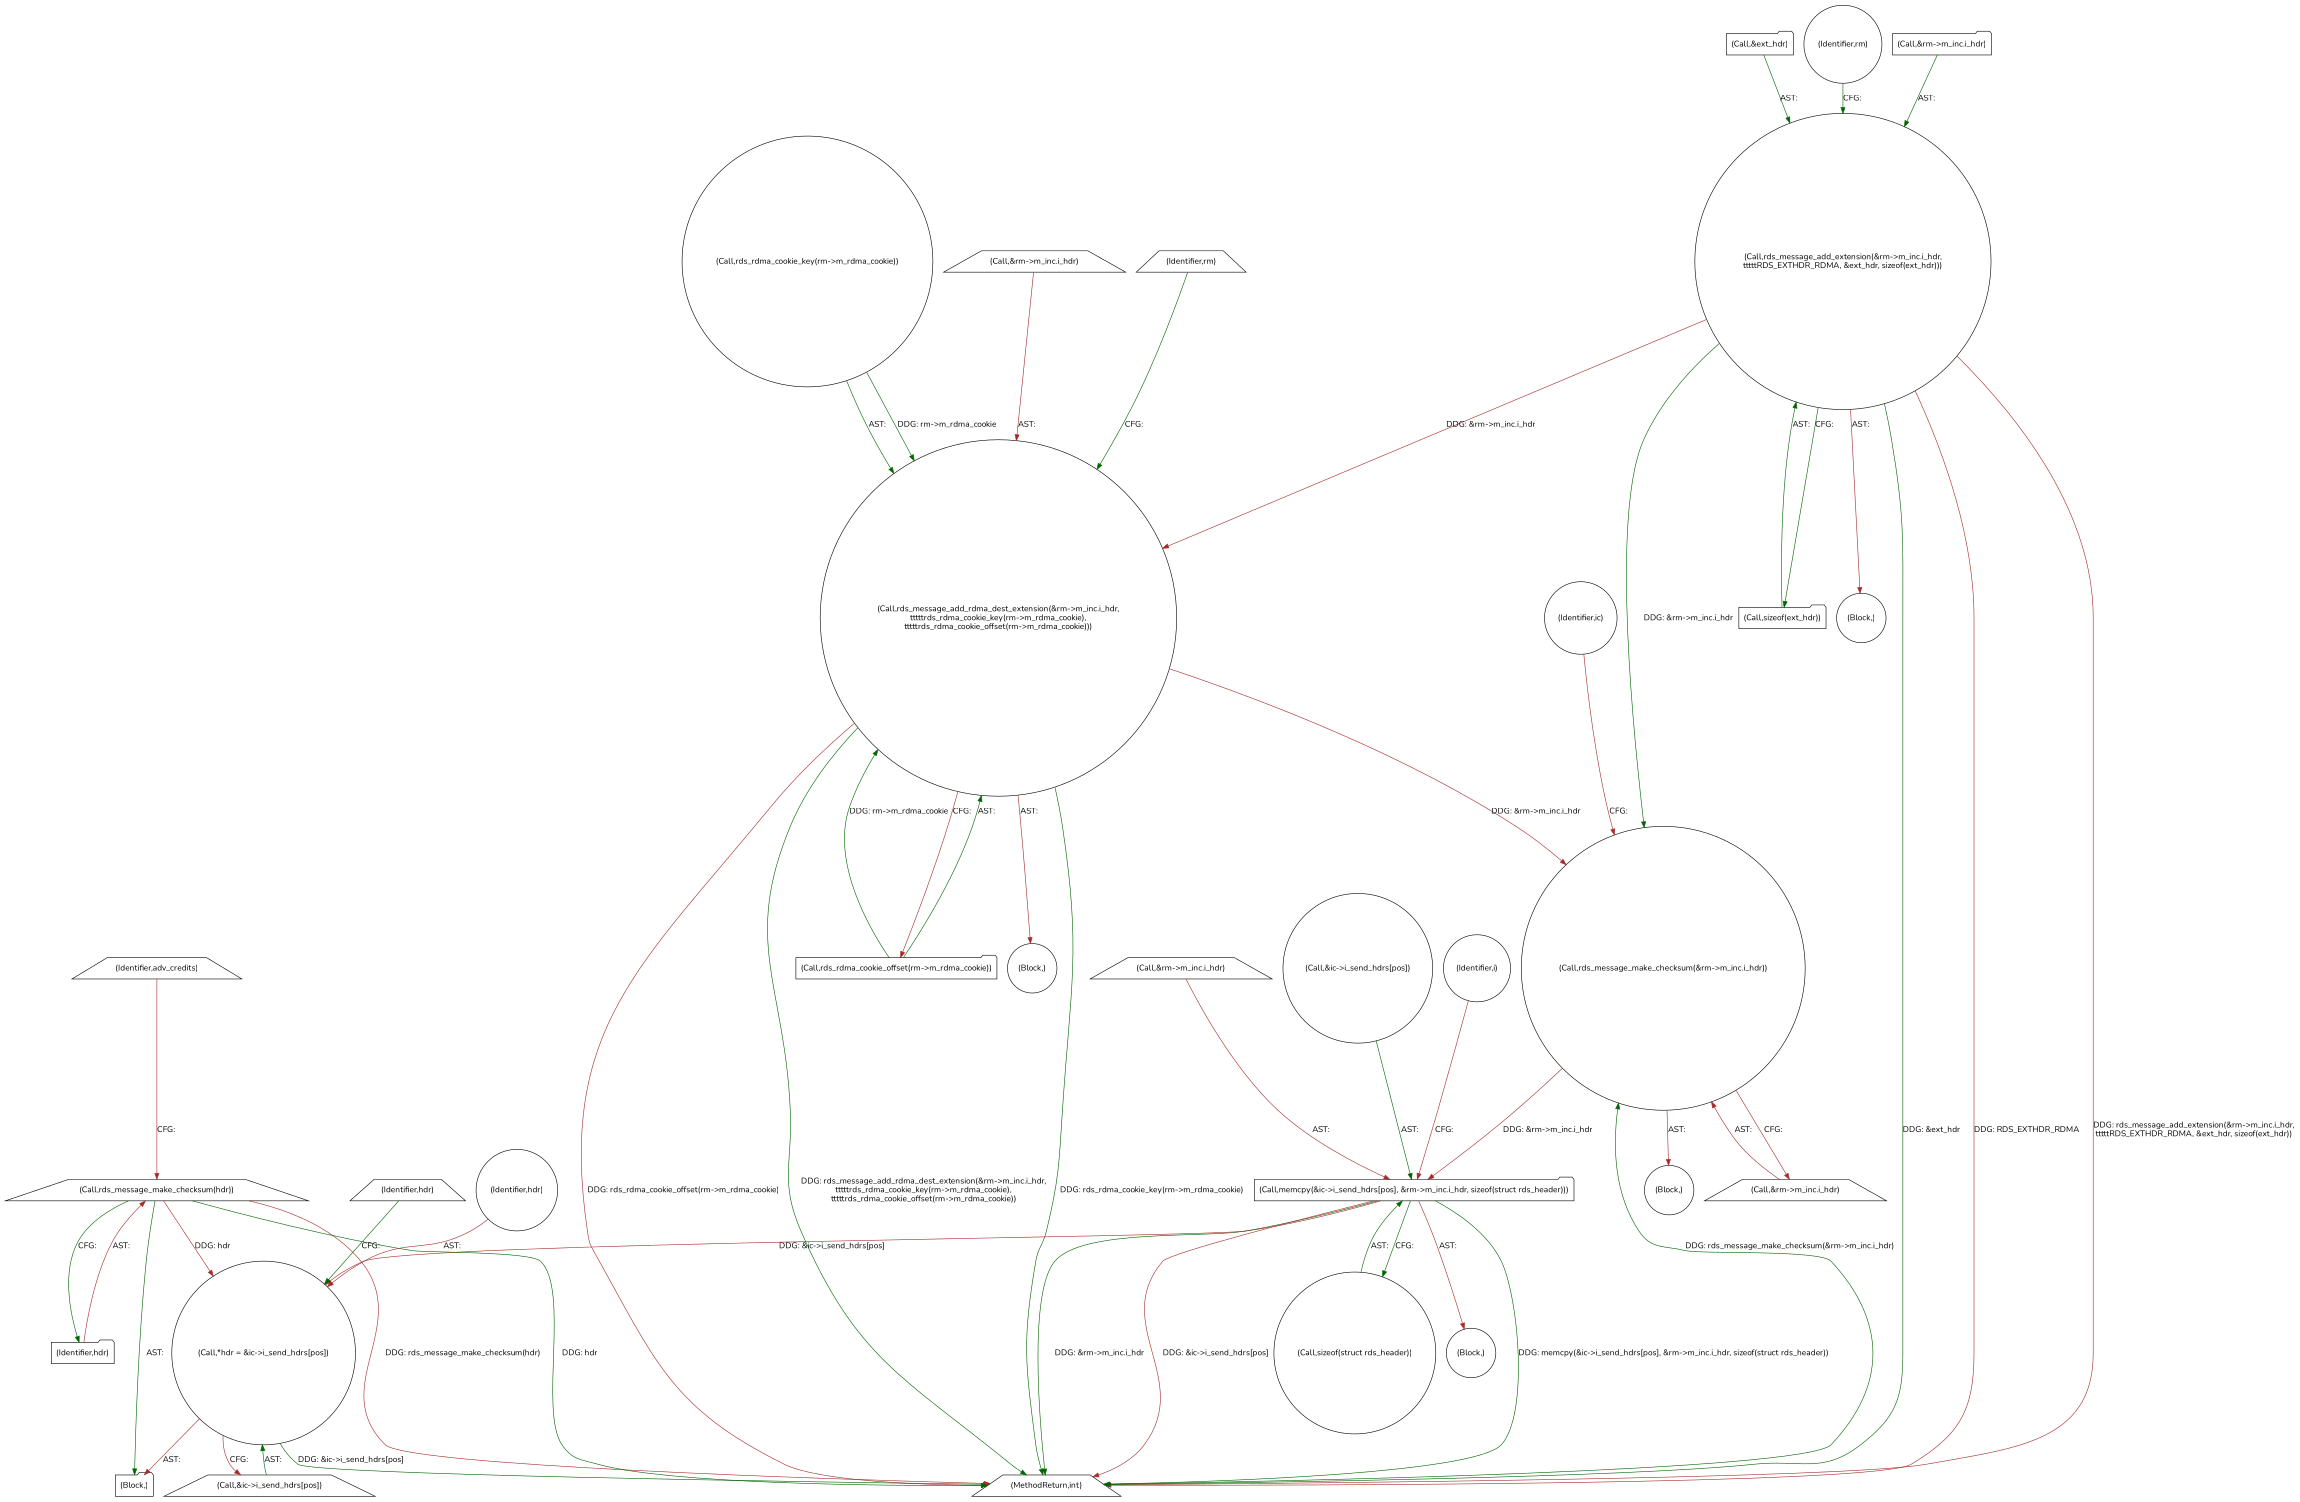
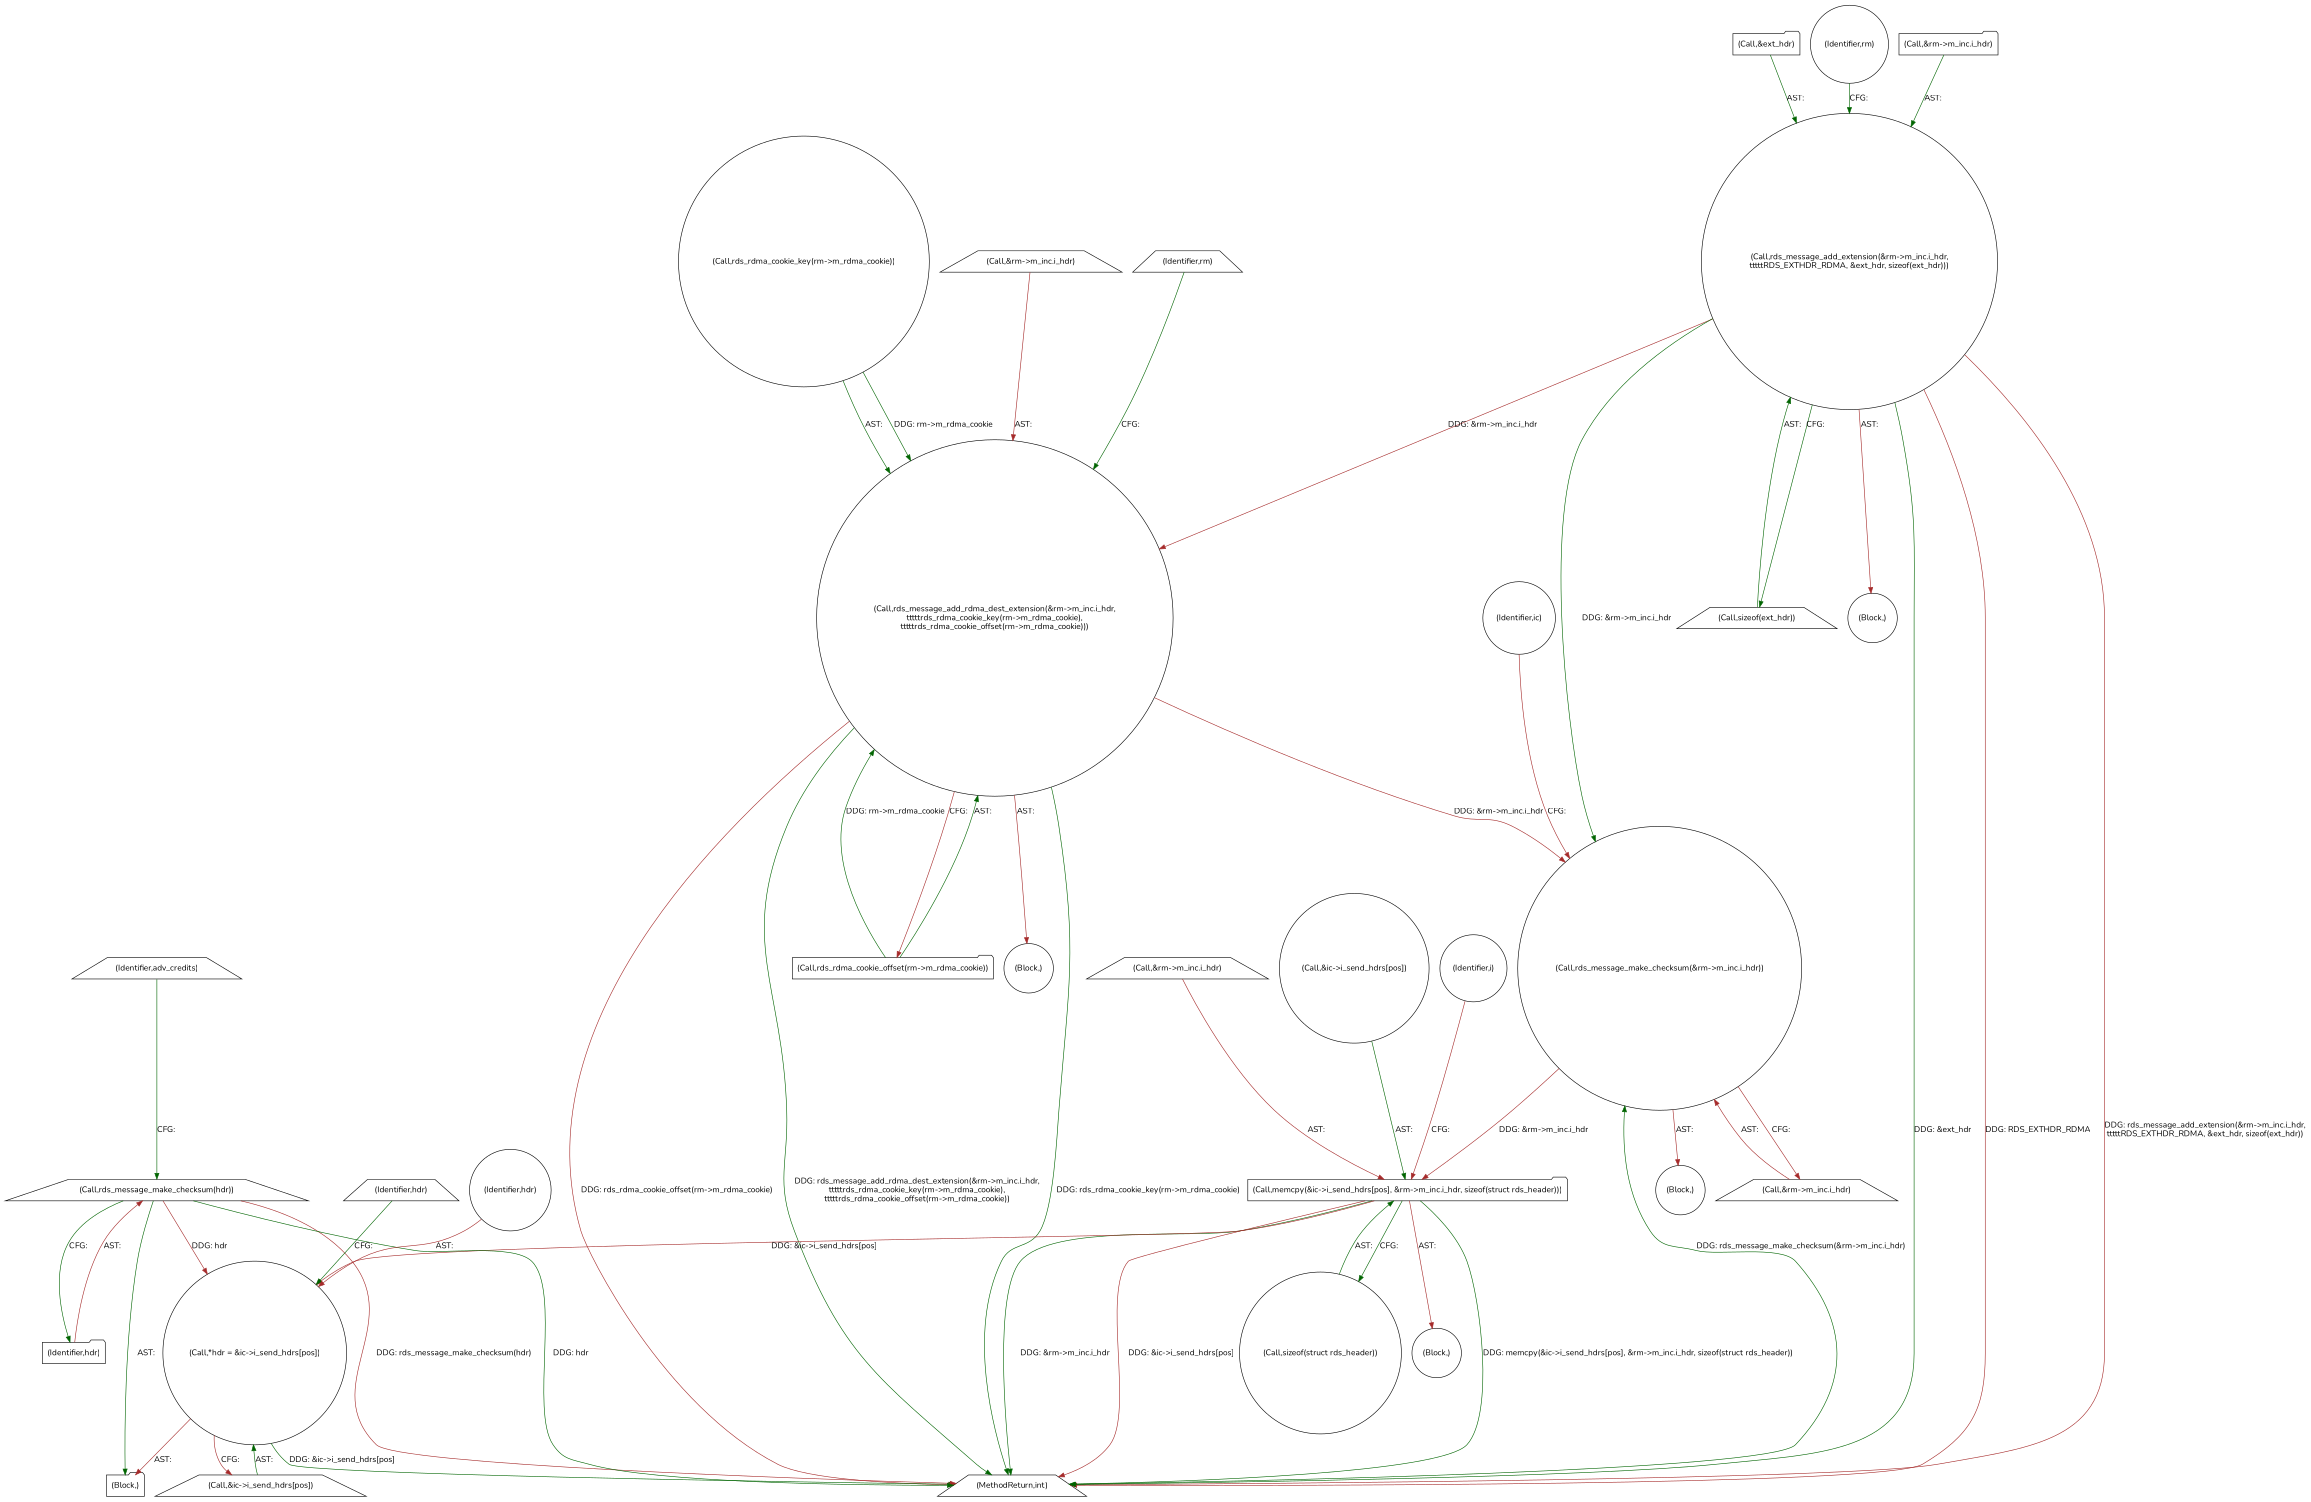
node "(Call,sizeof(ext_hdr))": shape folder -> trapezium
edge "(Identifier,adv_credits)" -> "(Call,rds_message_make_checksum(hdr))": color brown -> darkgreen
